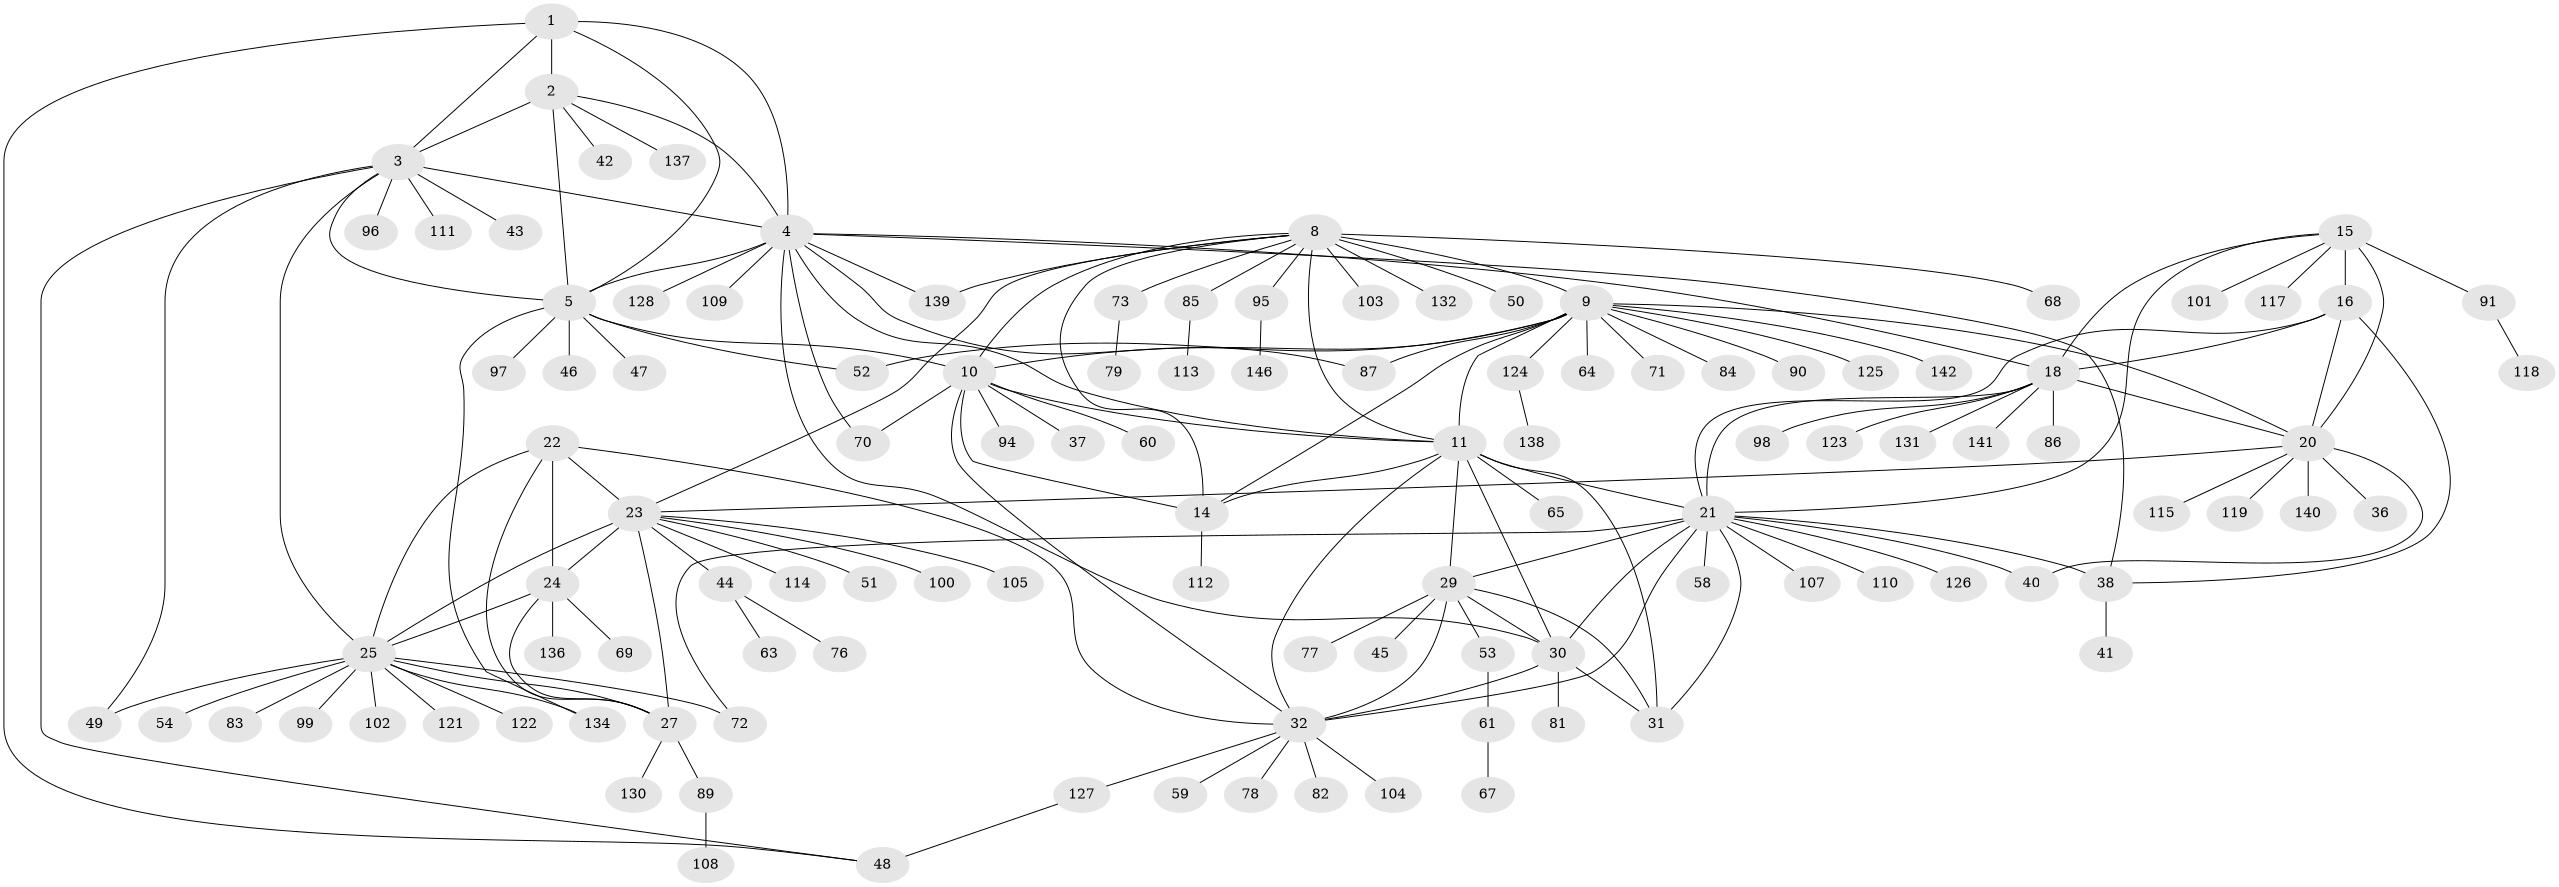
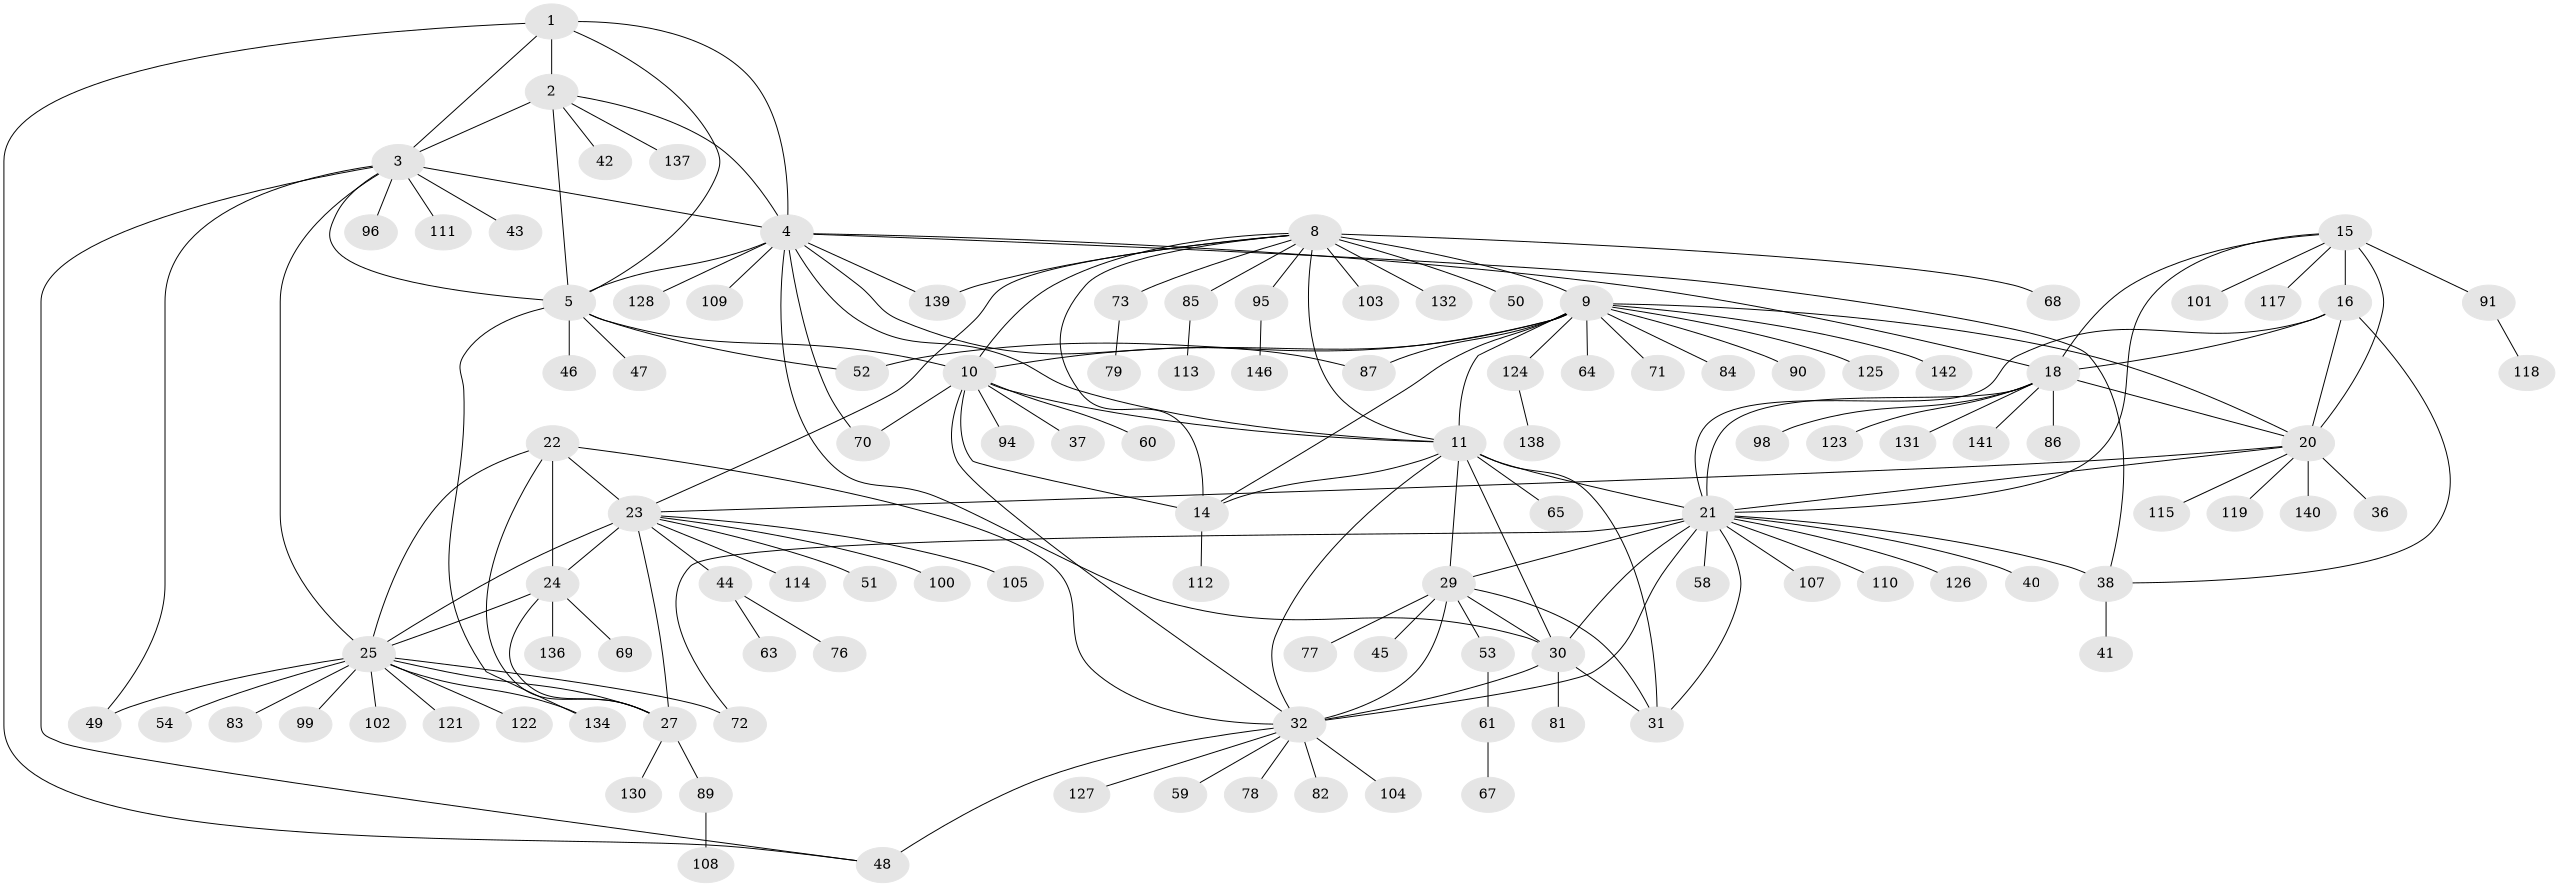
node "97": removed
edge "20" -- "40": now "20" -- "21"
edge "127" -- "48": now "32" -- "48"
